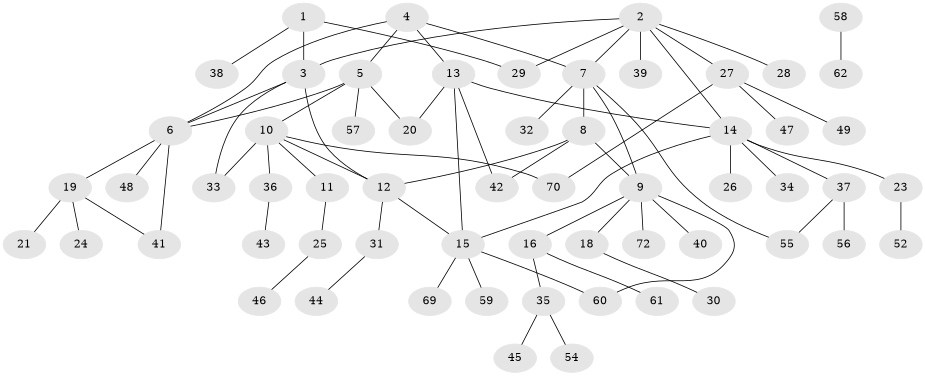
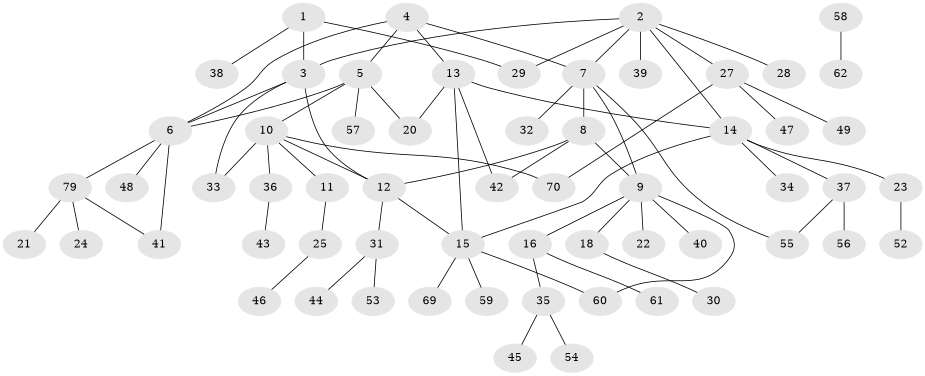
node "19": label "19" -> "79"
node "26": removed
node "72": label "72" -> "22"
node "53": added
